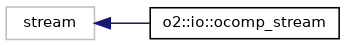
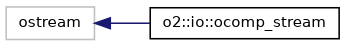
node "stream": label "stream" -> "ostream"
